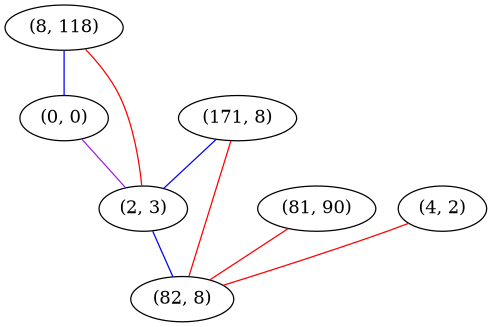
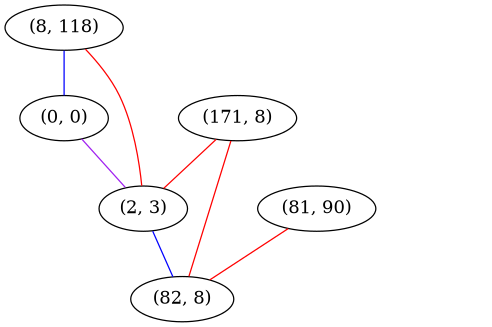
edge "(171, 8)" -- "(2, 3)": color blue -> red
node "(4, 2)": removed
